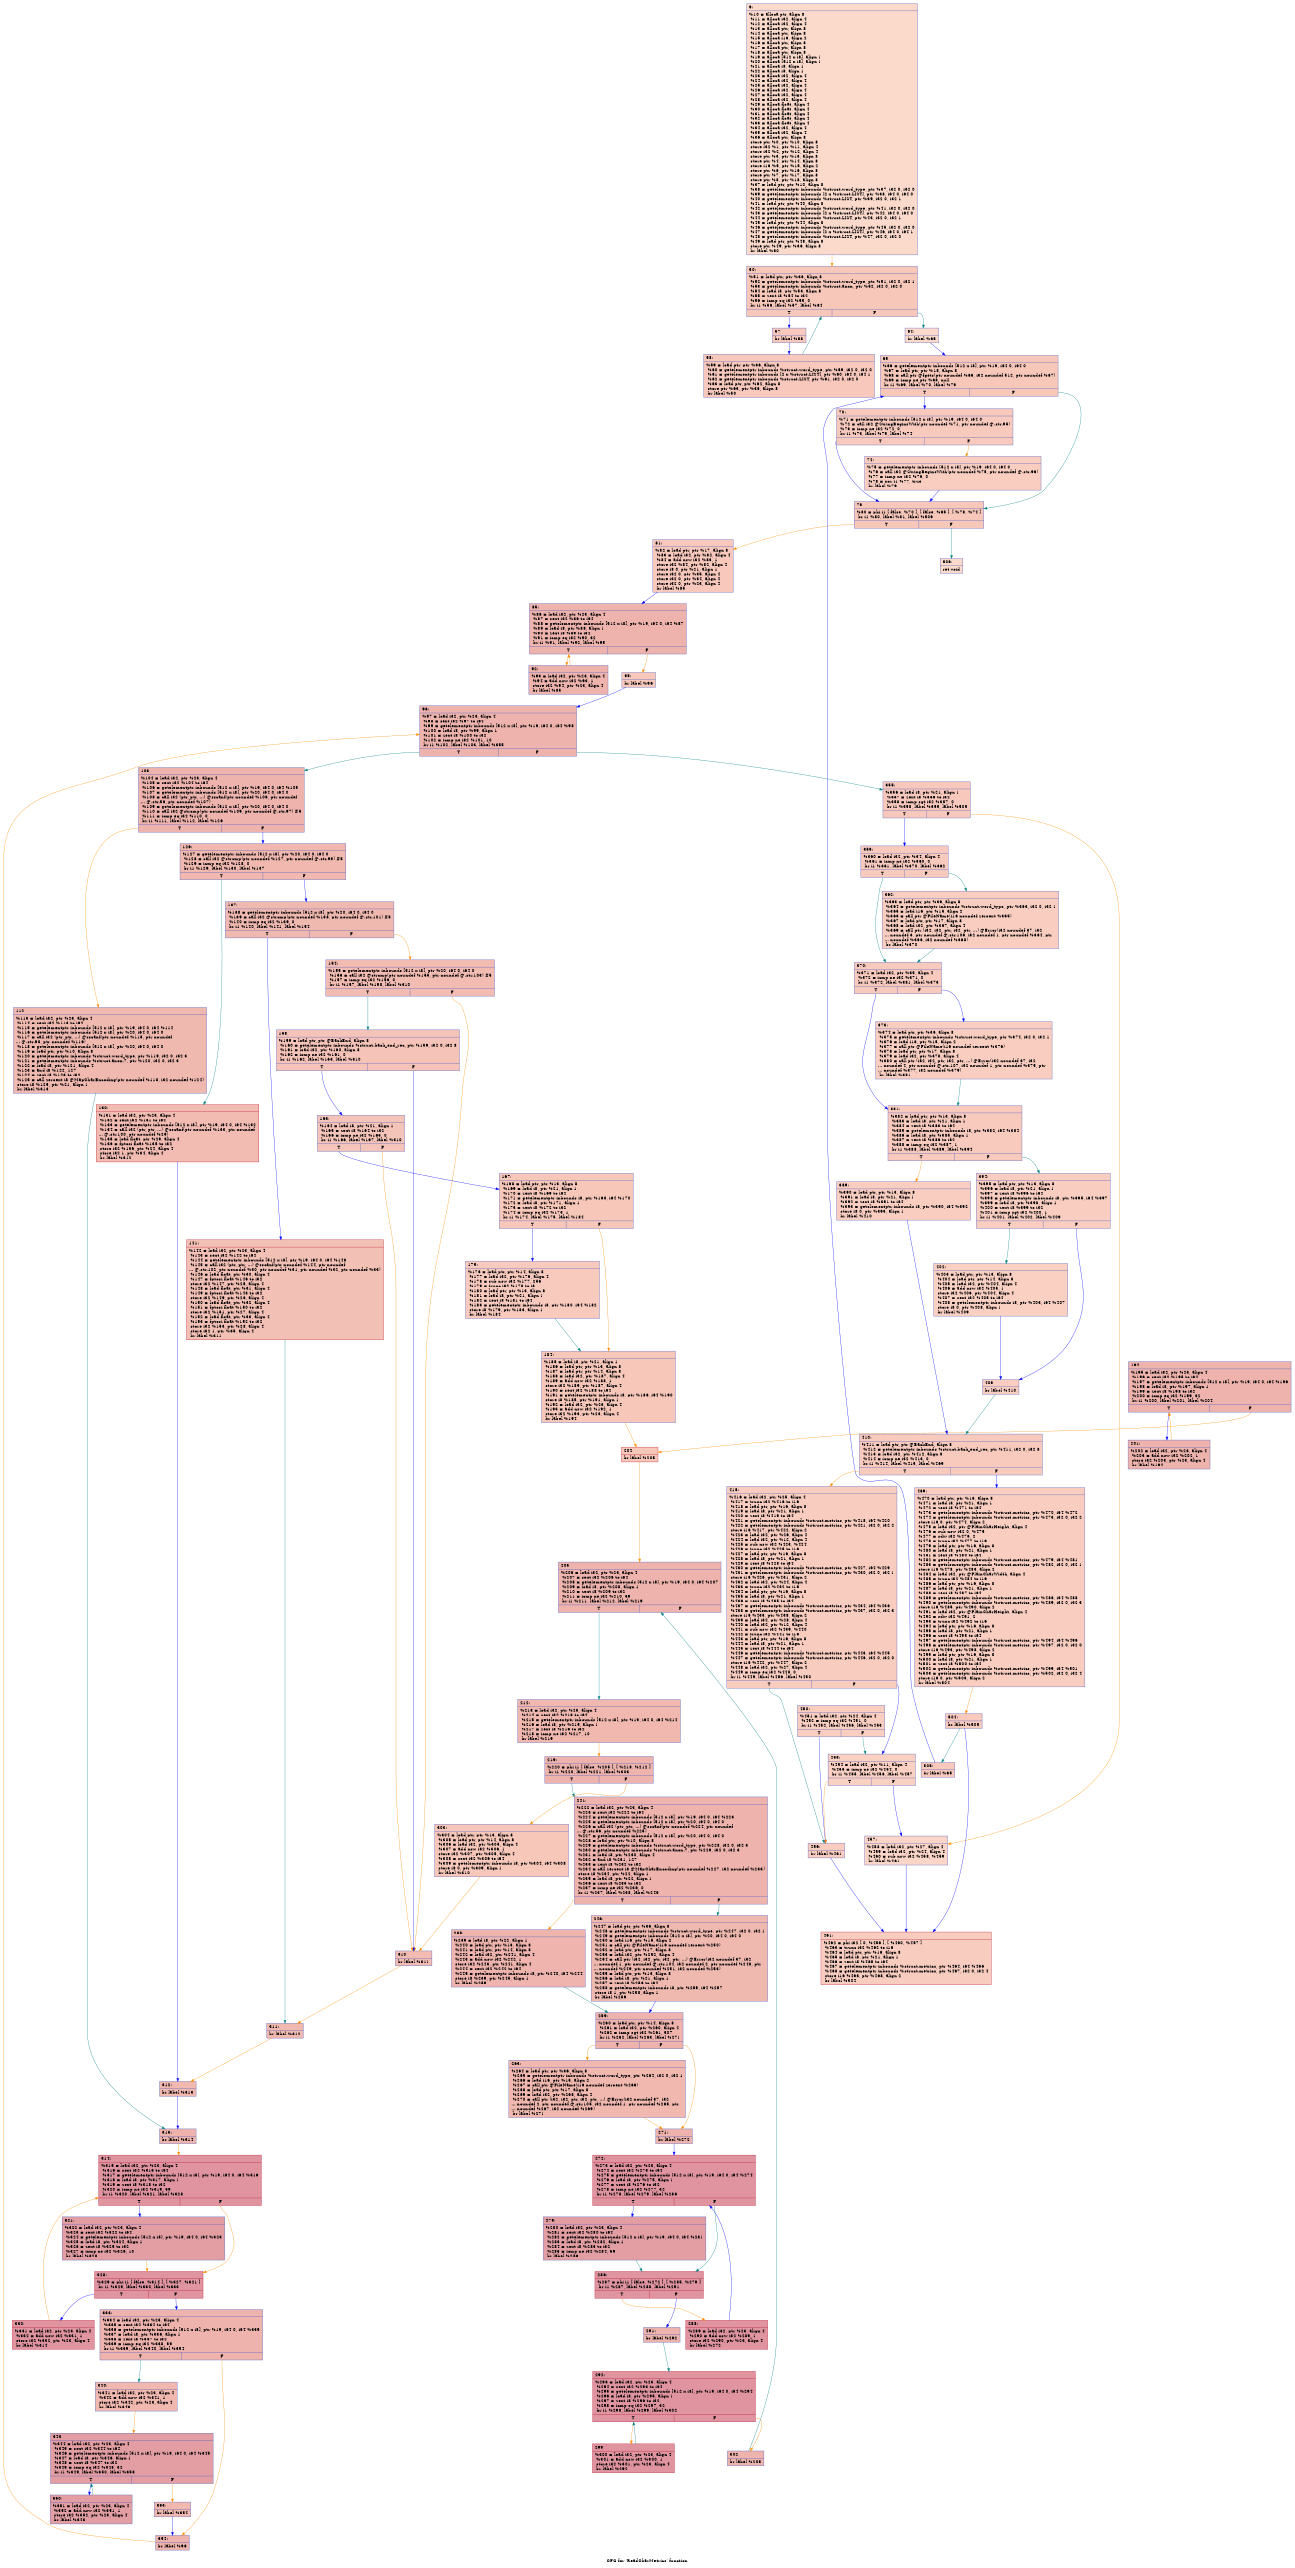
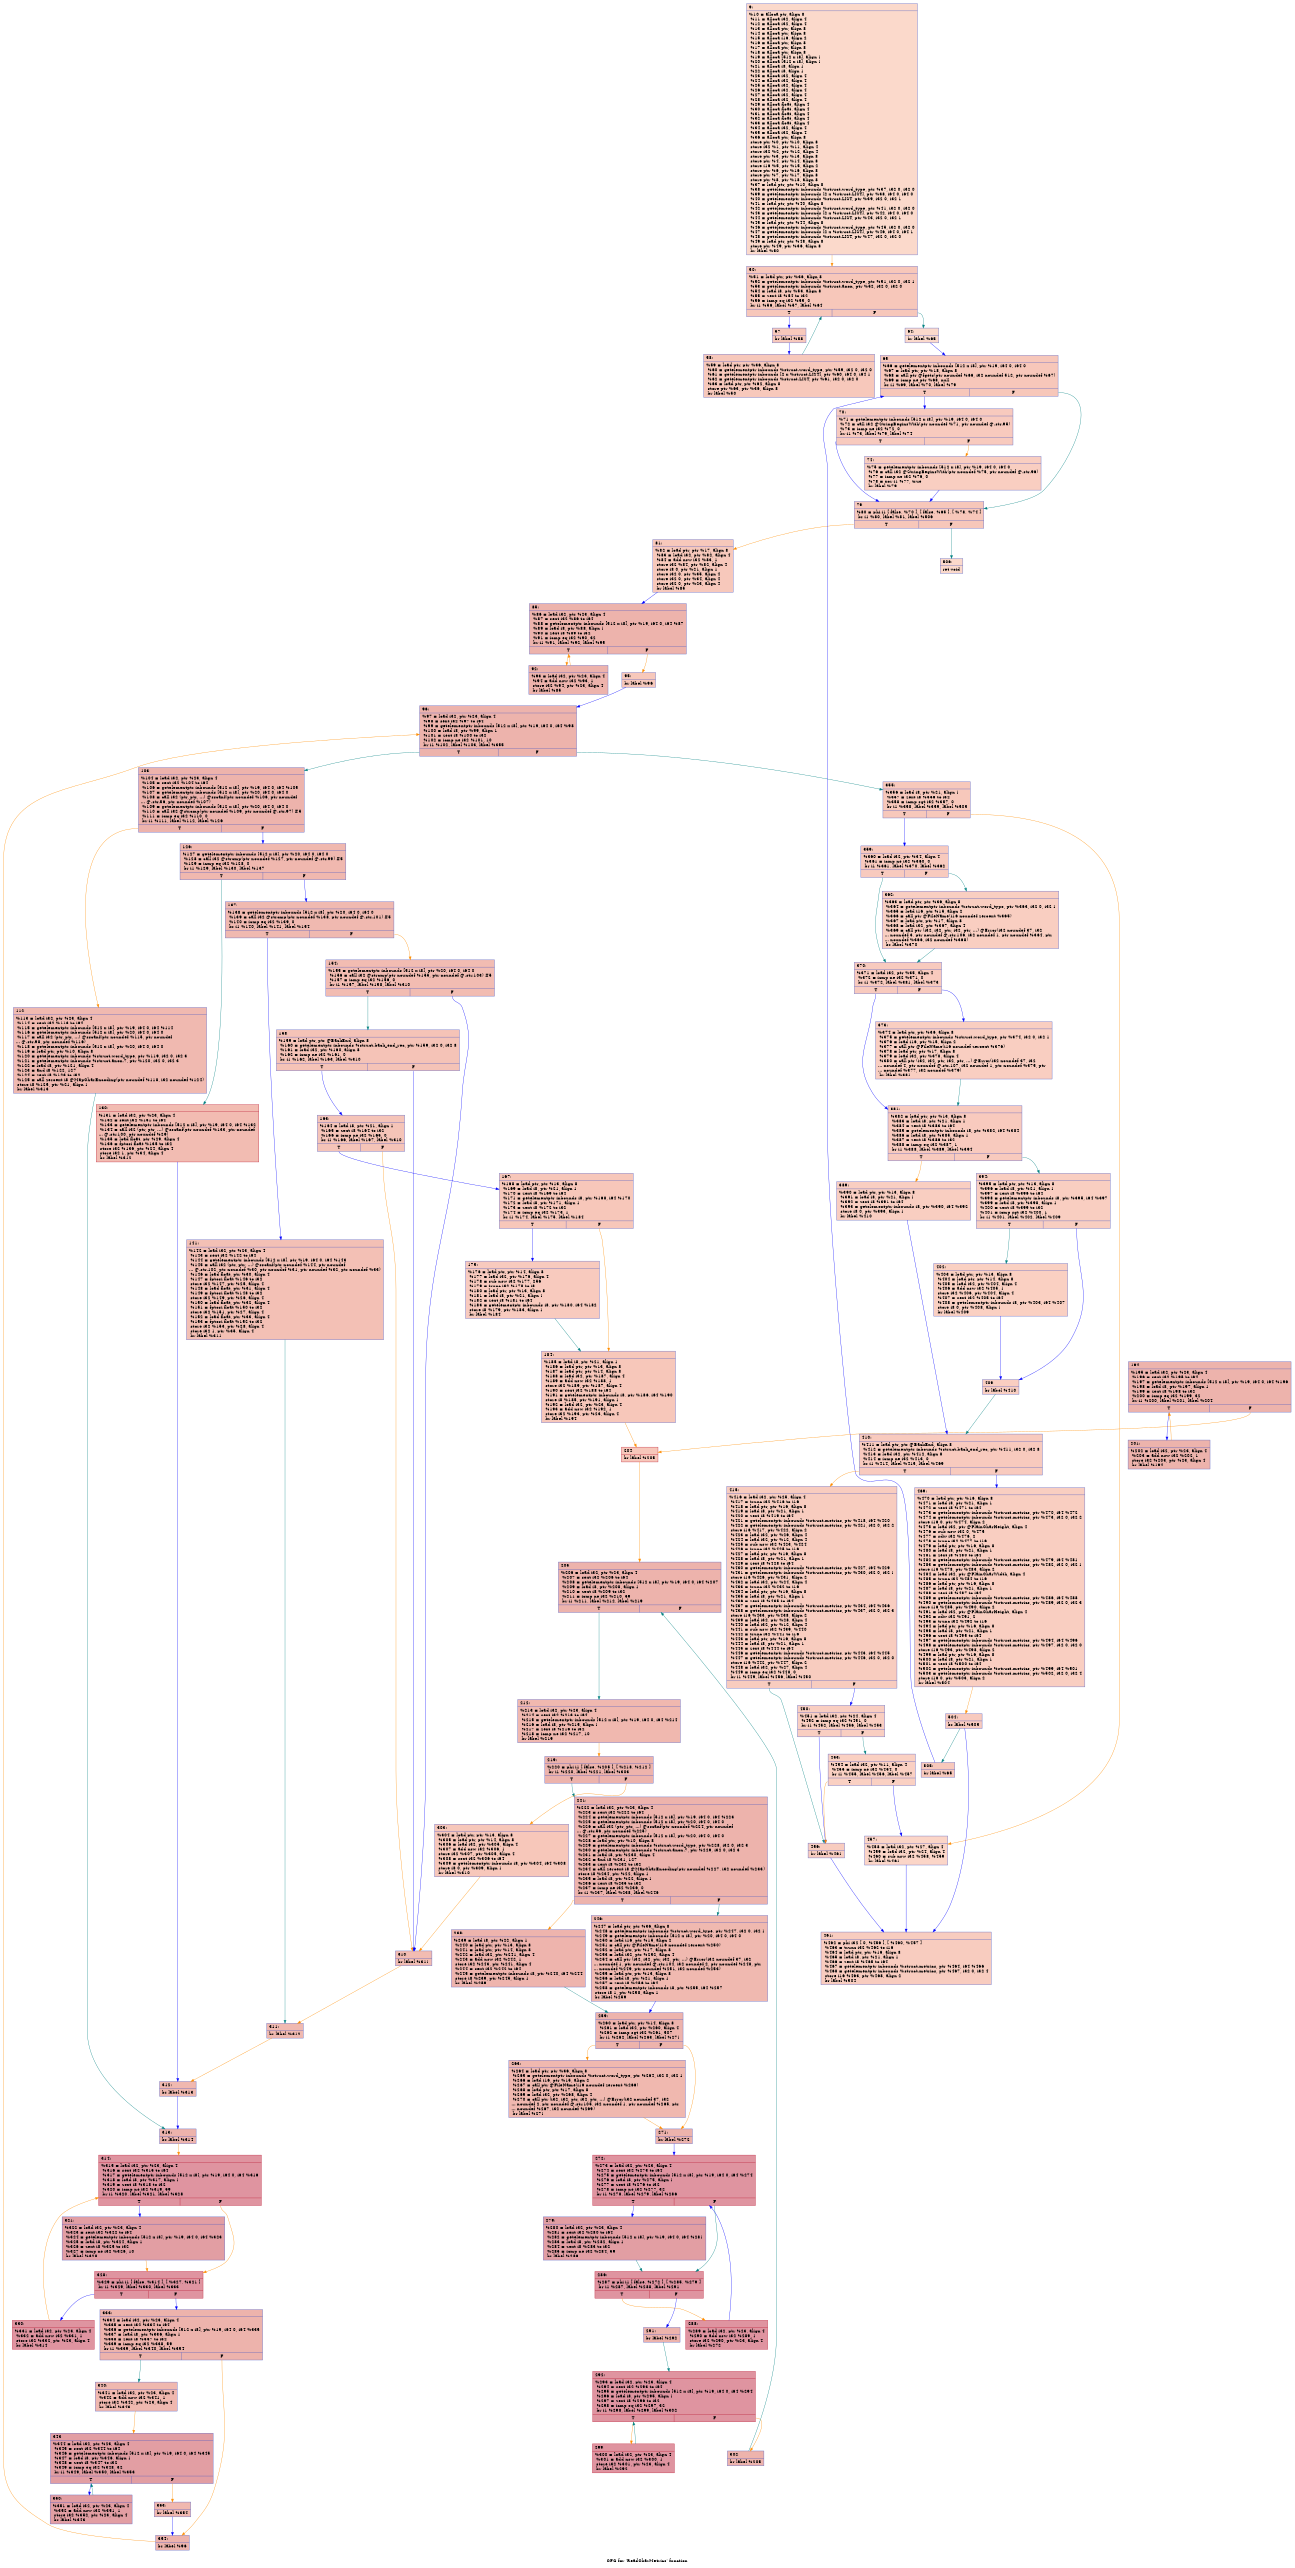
node "141:": color #b70d28ff -> #3d50c3ff
edge "154:" -> "310:": color darkorange -> blue
edge "415:" -> "453:": now "415:" -> "450:"
node "461:": color #b70d28ff -> #3d50c3ff
